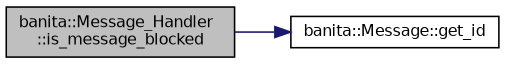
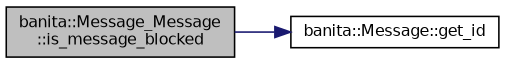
node "banita::Message_Handler ::is_message_blocked": label "banita::Message_Handler ::is_message_blocked" -> "banita::Message_Message ::is_message_blocked"
